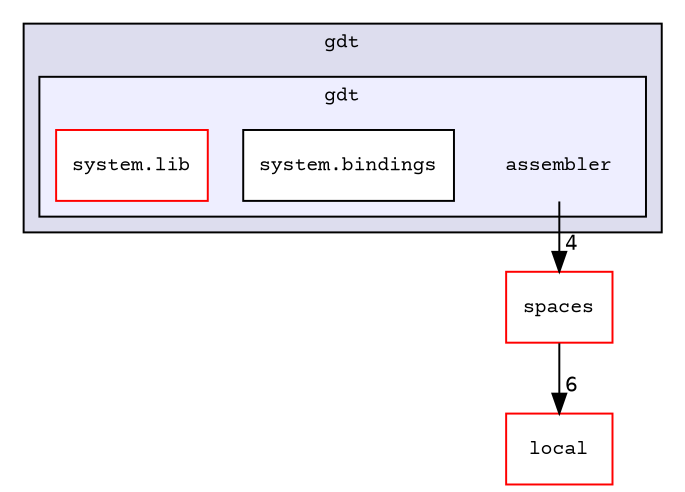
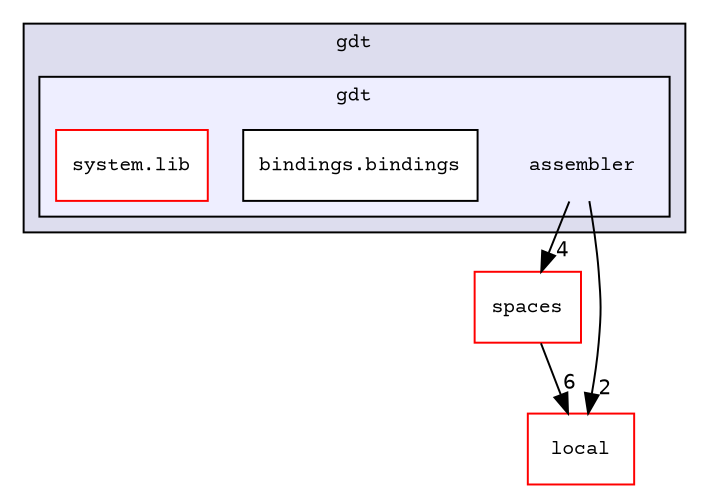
node "system.bindings": label "system.bindings" -> "bindings.bindings"
edge "assembler" -> "local": added
